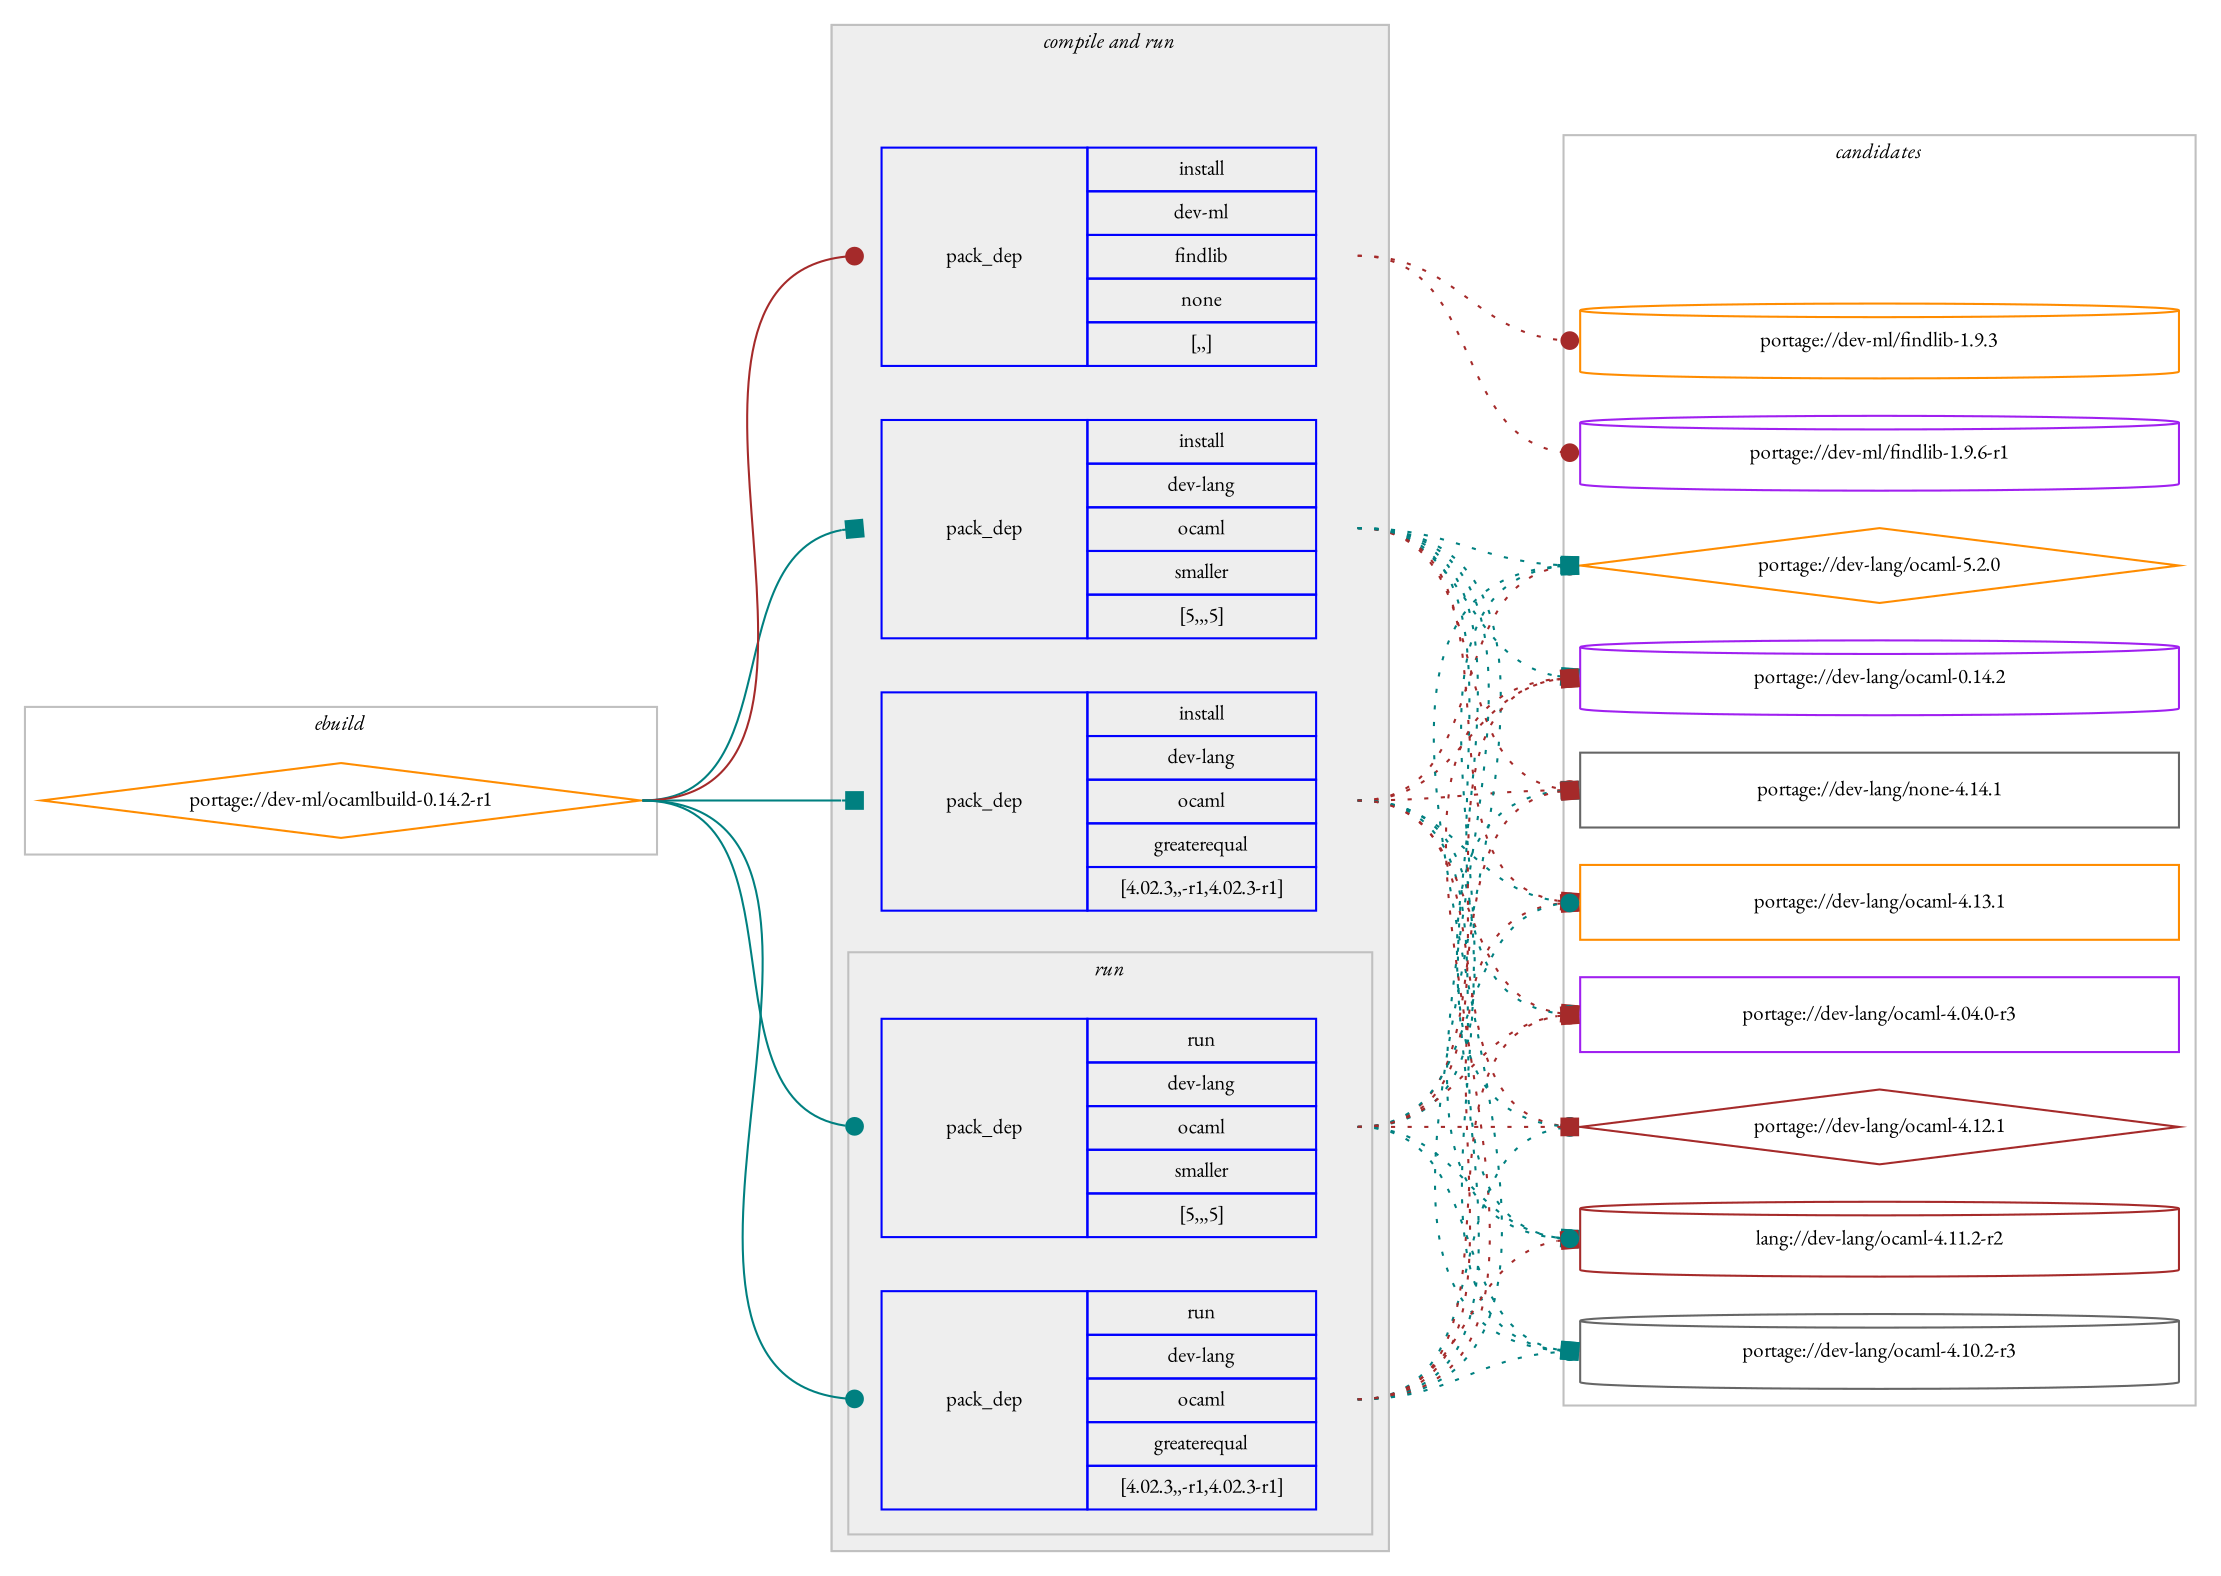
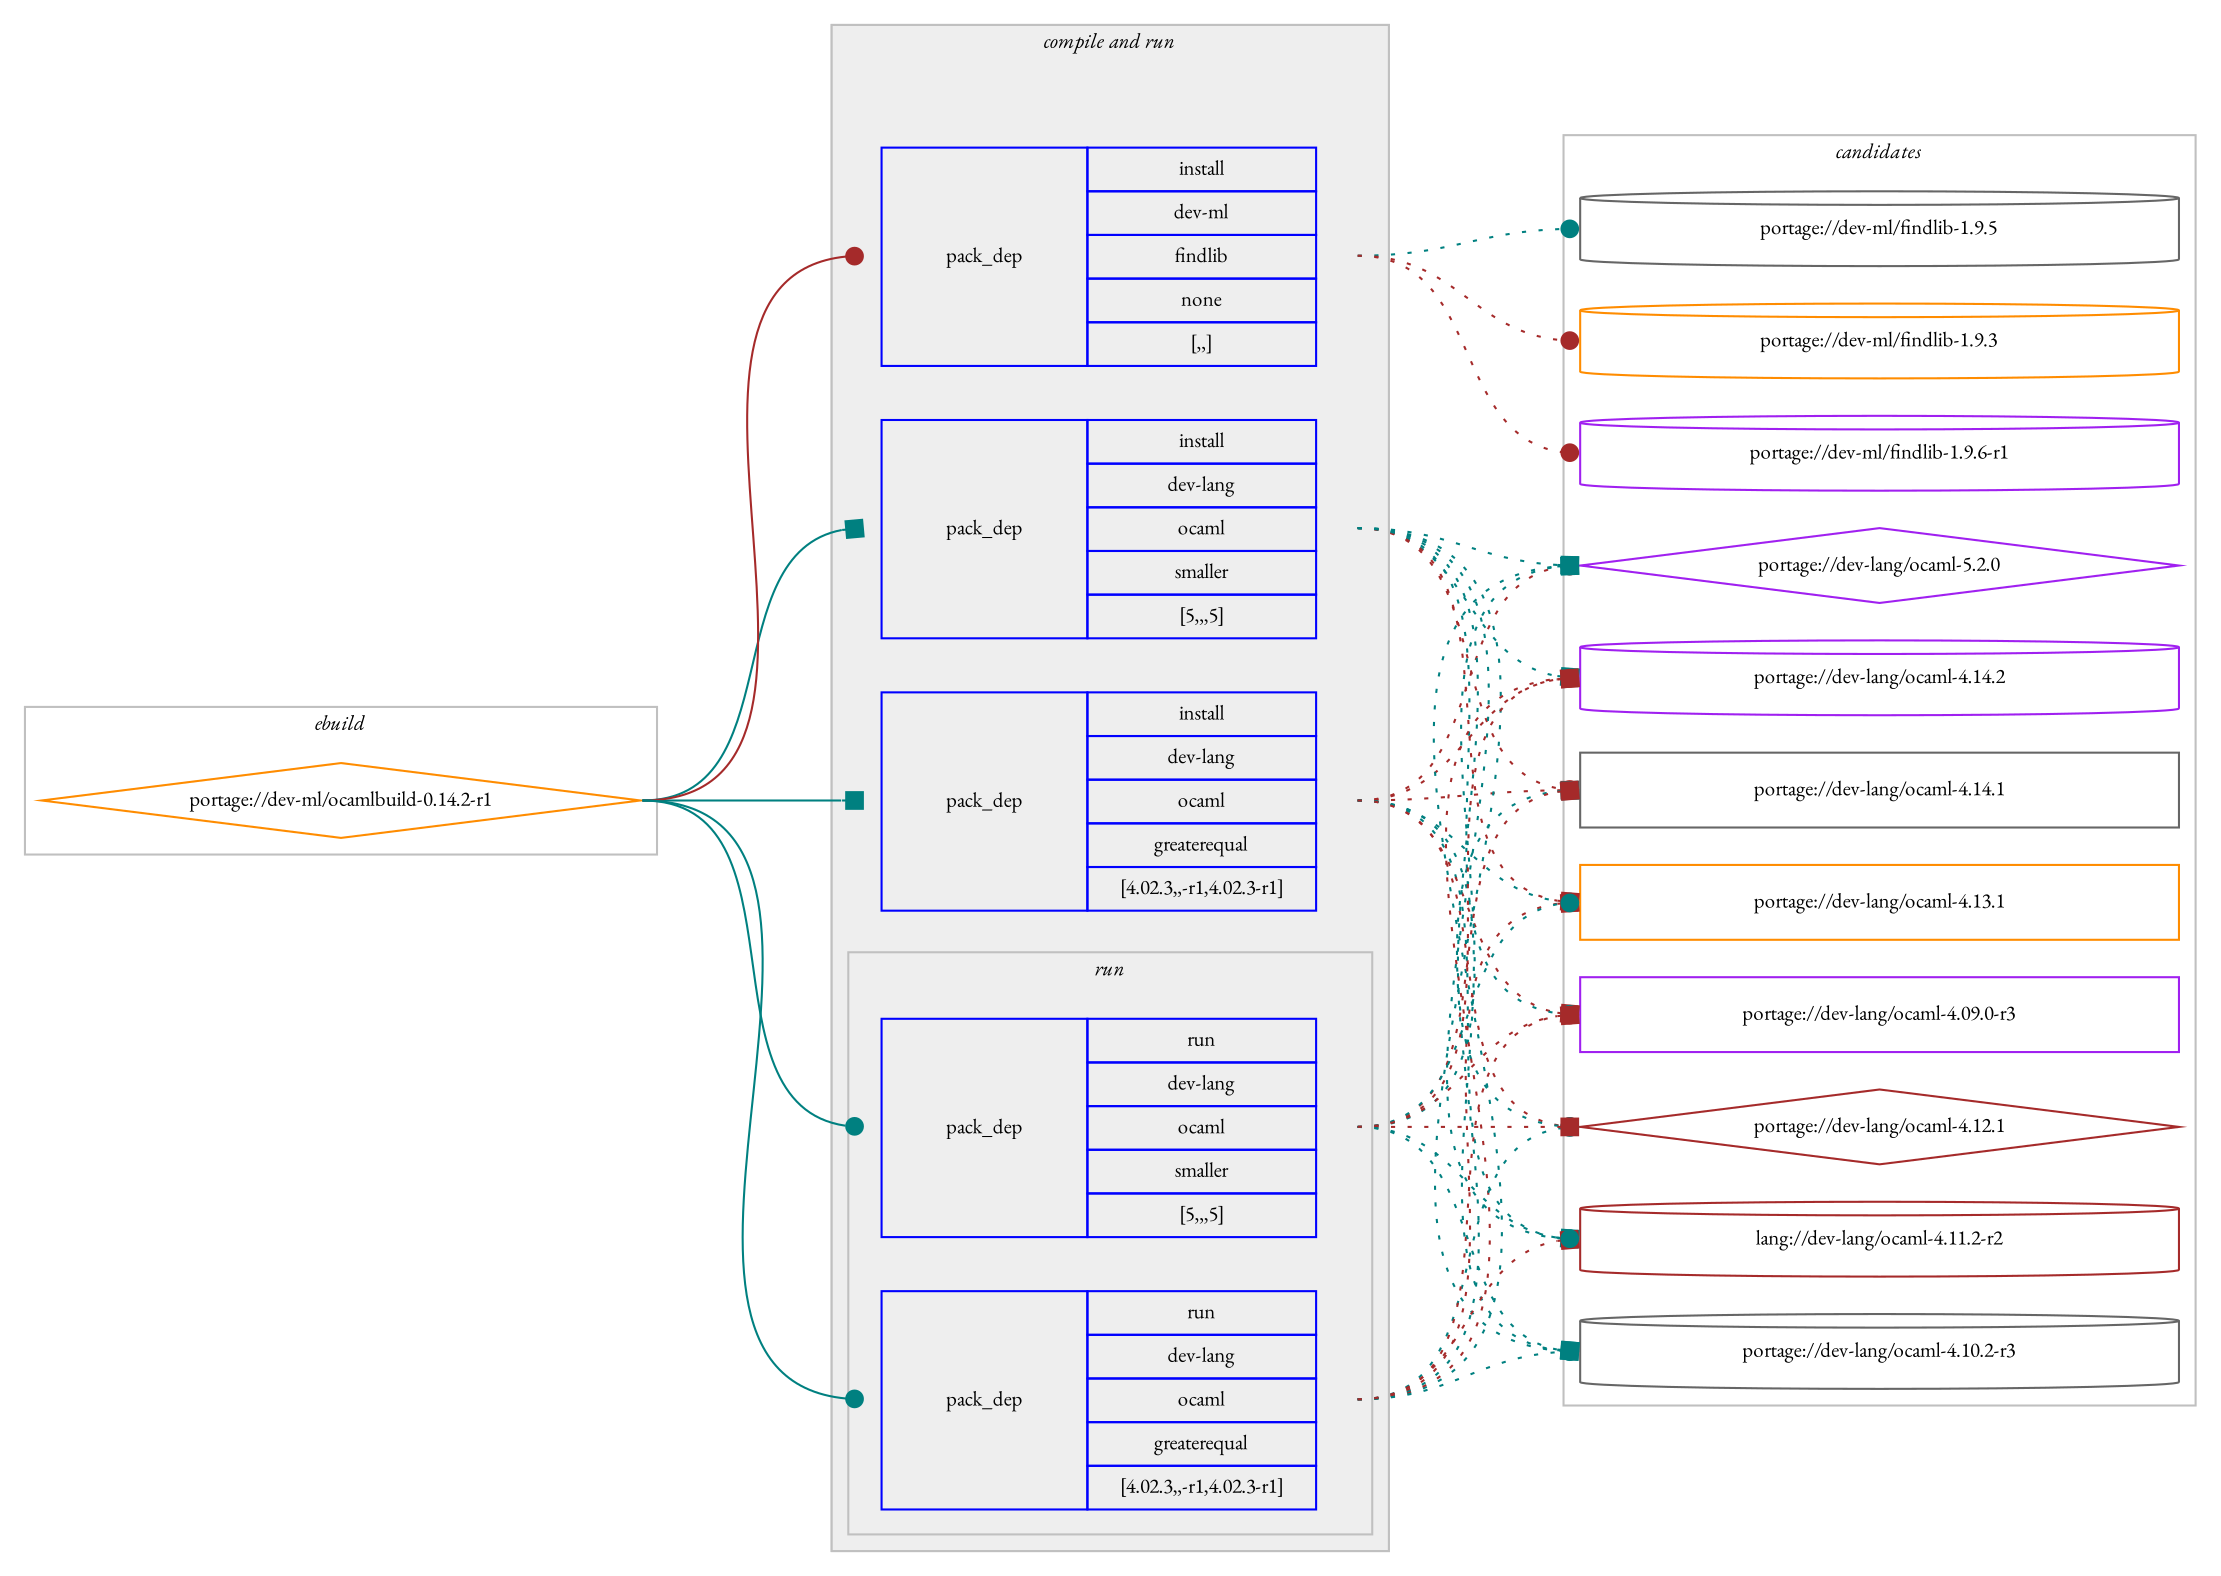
node "portage://dev-ml/findlib-1.9.5": added
node "portage://dev-lang/ocaml-5.2.0": color darkorange -> purple
node "portage://dev-lang/ocaml-0.14.2": label "portage://dev-lang/ocaml-0.14.2" -> "portage://dev-lang/ocaml-4.14.2"
node "portage://dev-lang/none-4.14.1": label "portage://dev-lang/none-4.14.1" -> "portage://dev-lang/ocaml-4.14.1"
node "portage://dev-lang/ocaml-4.04.0-r3": label "portage://dev-lang/ocaml-4.04.0-r3" -> "portage://dev-lang/ocaml-4.09.0-r3"
